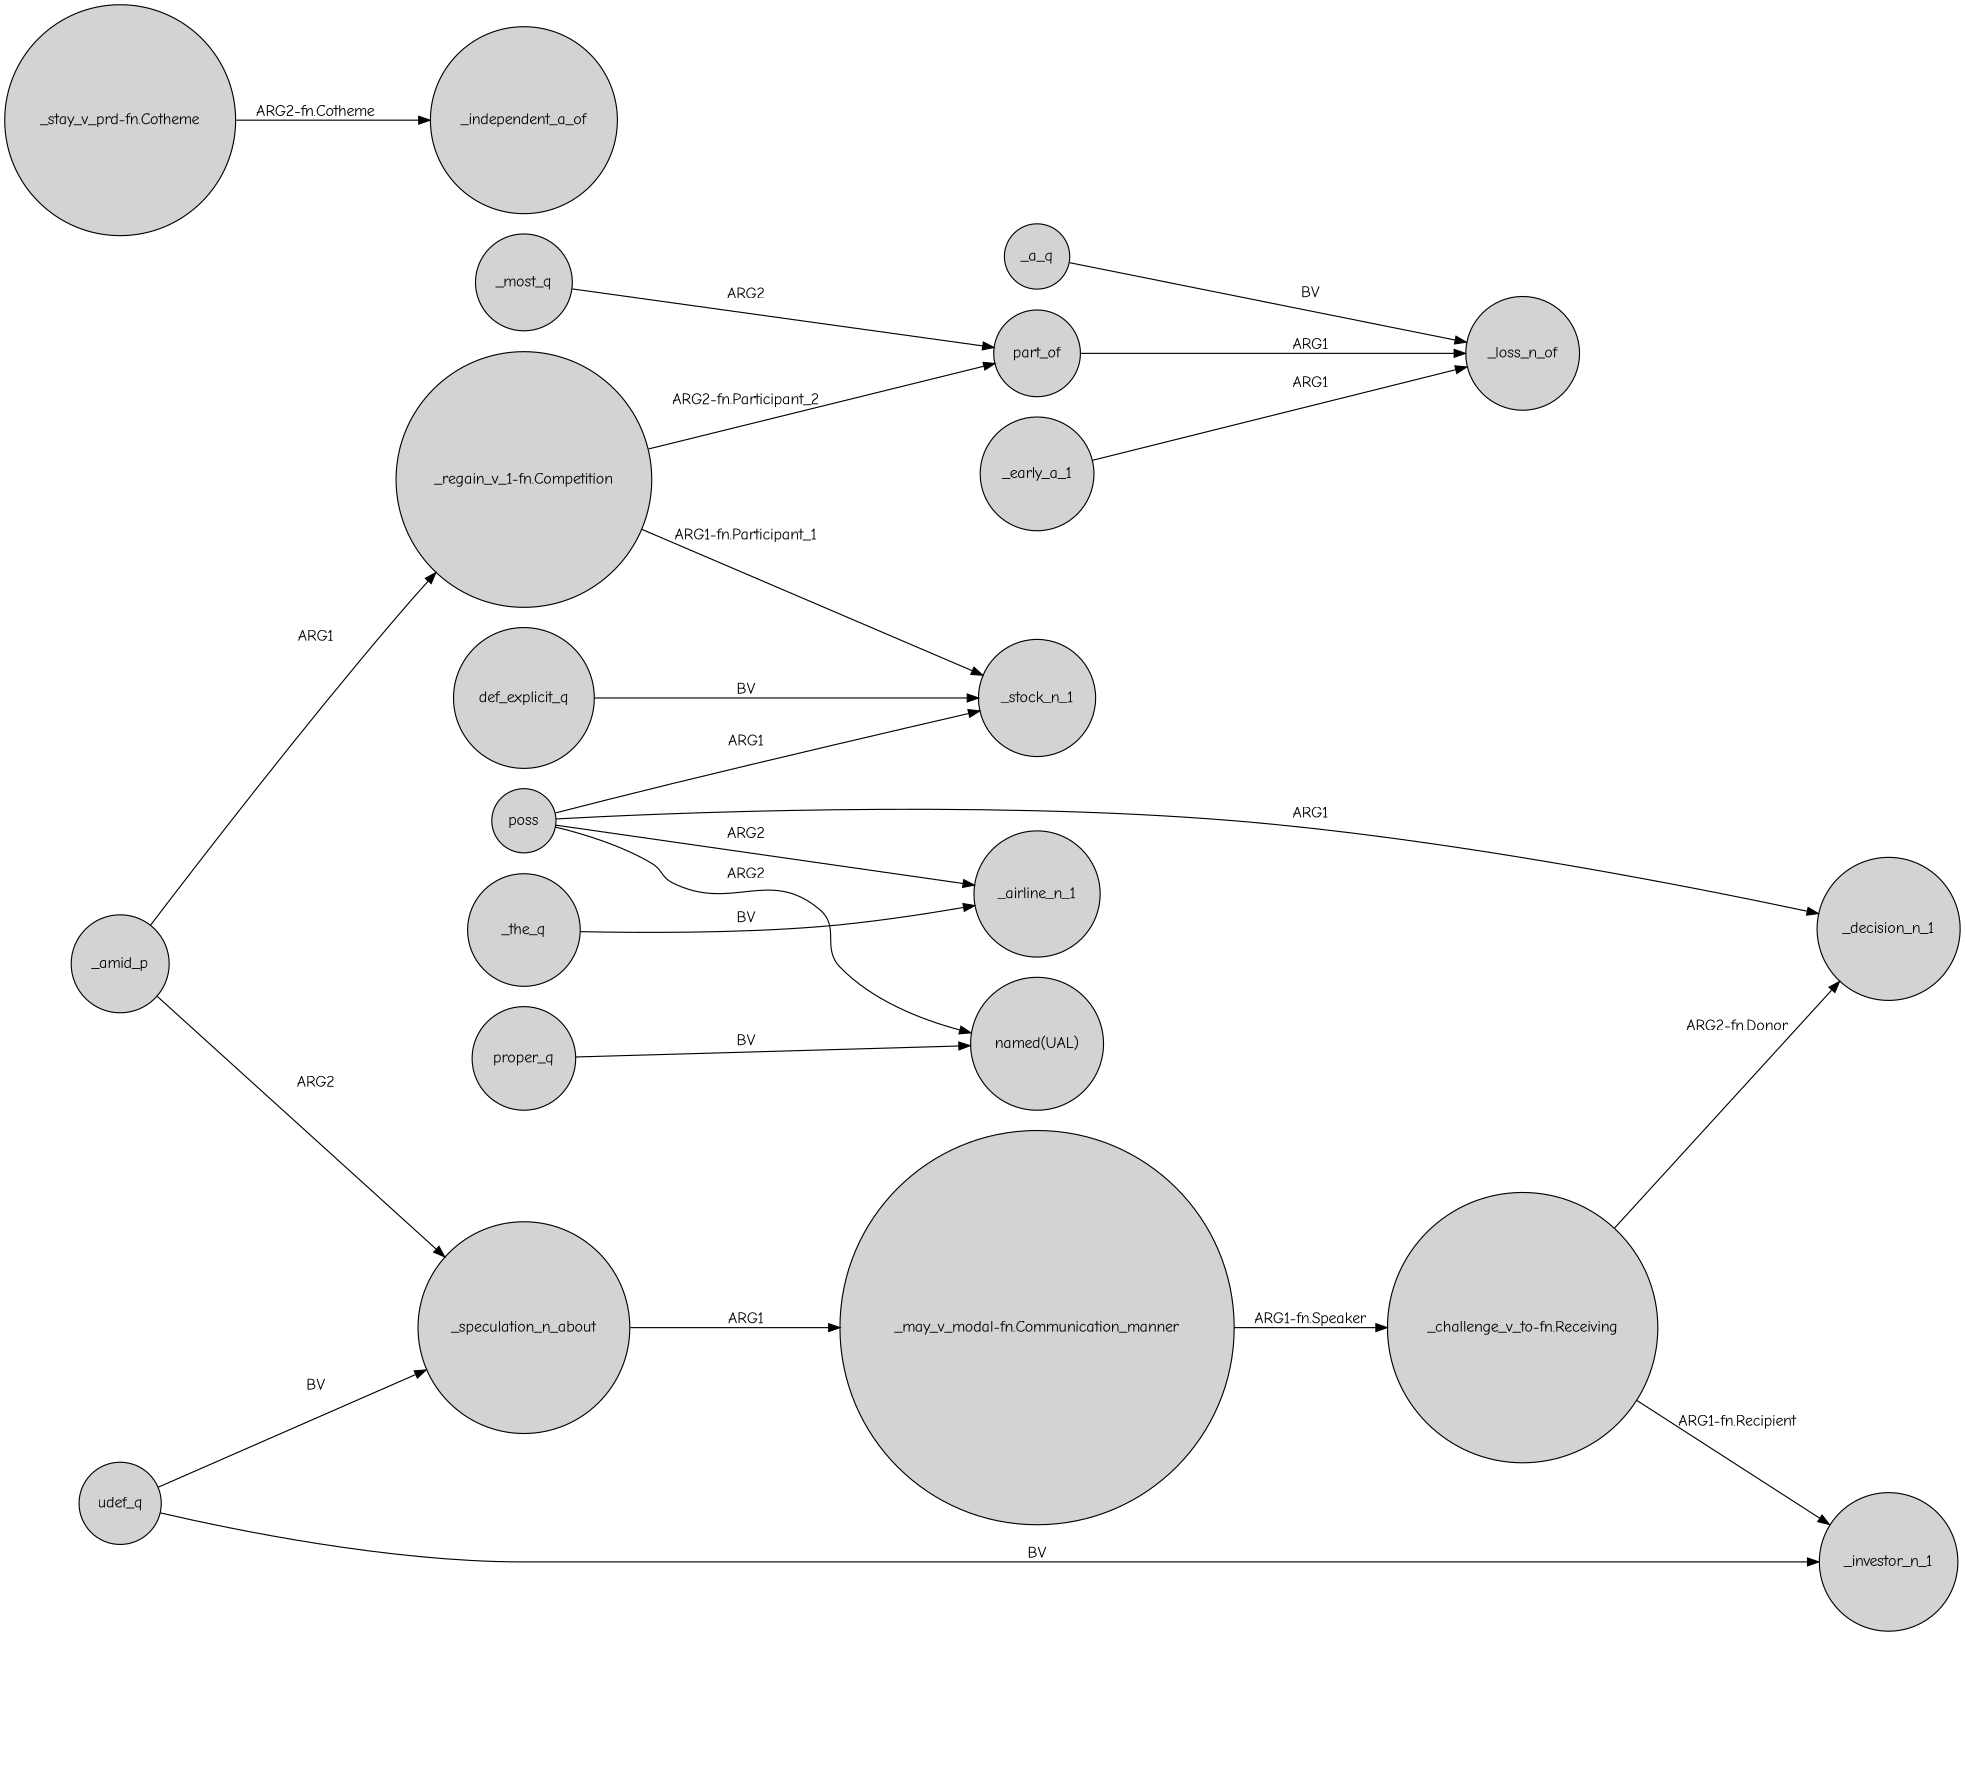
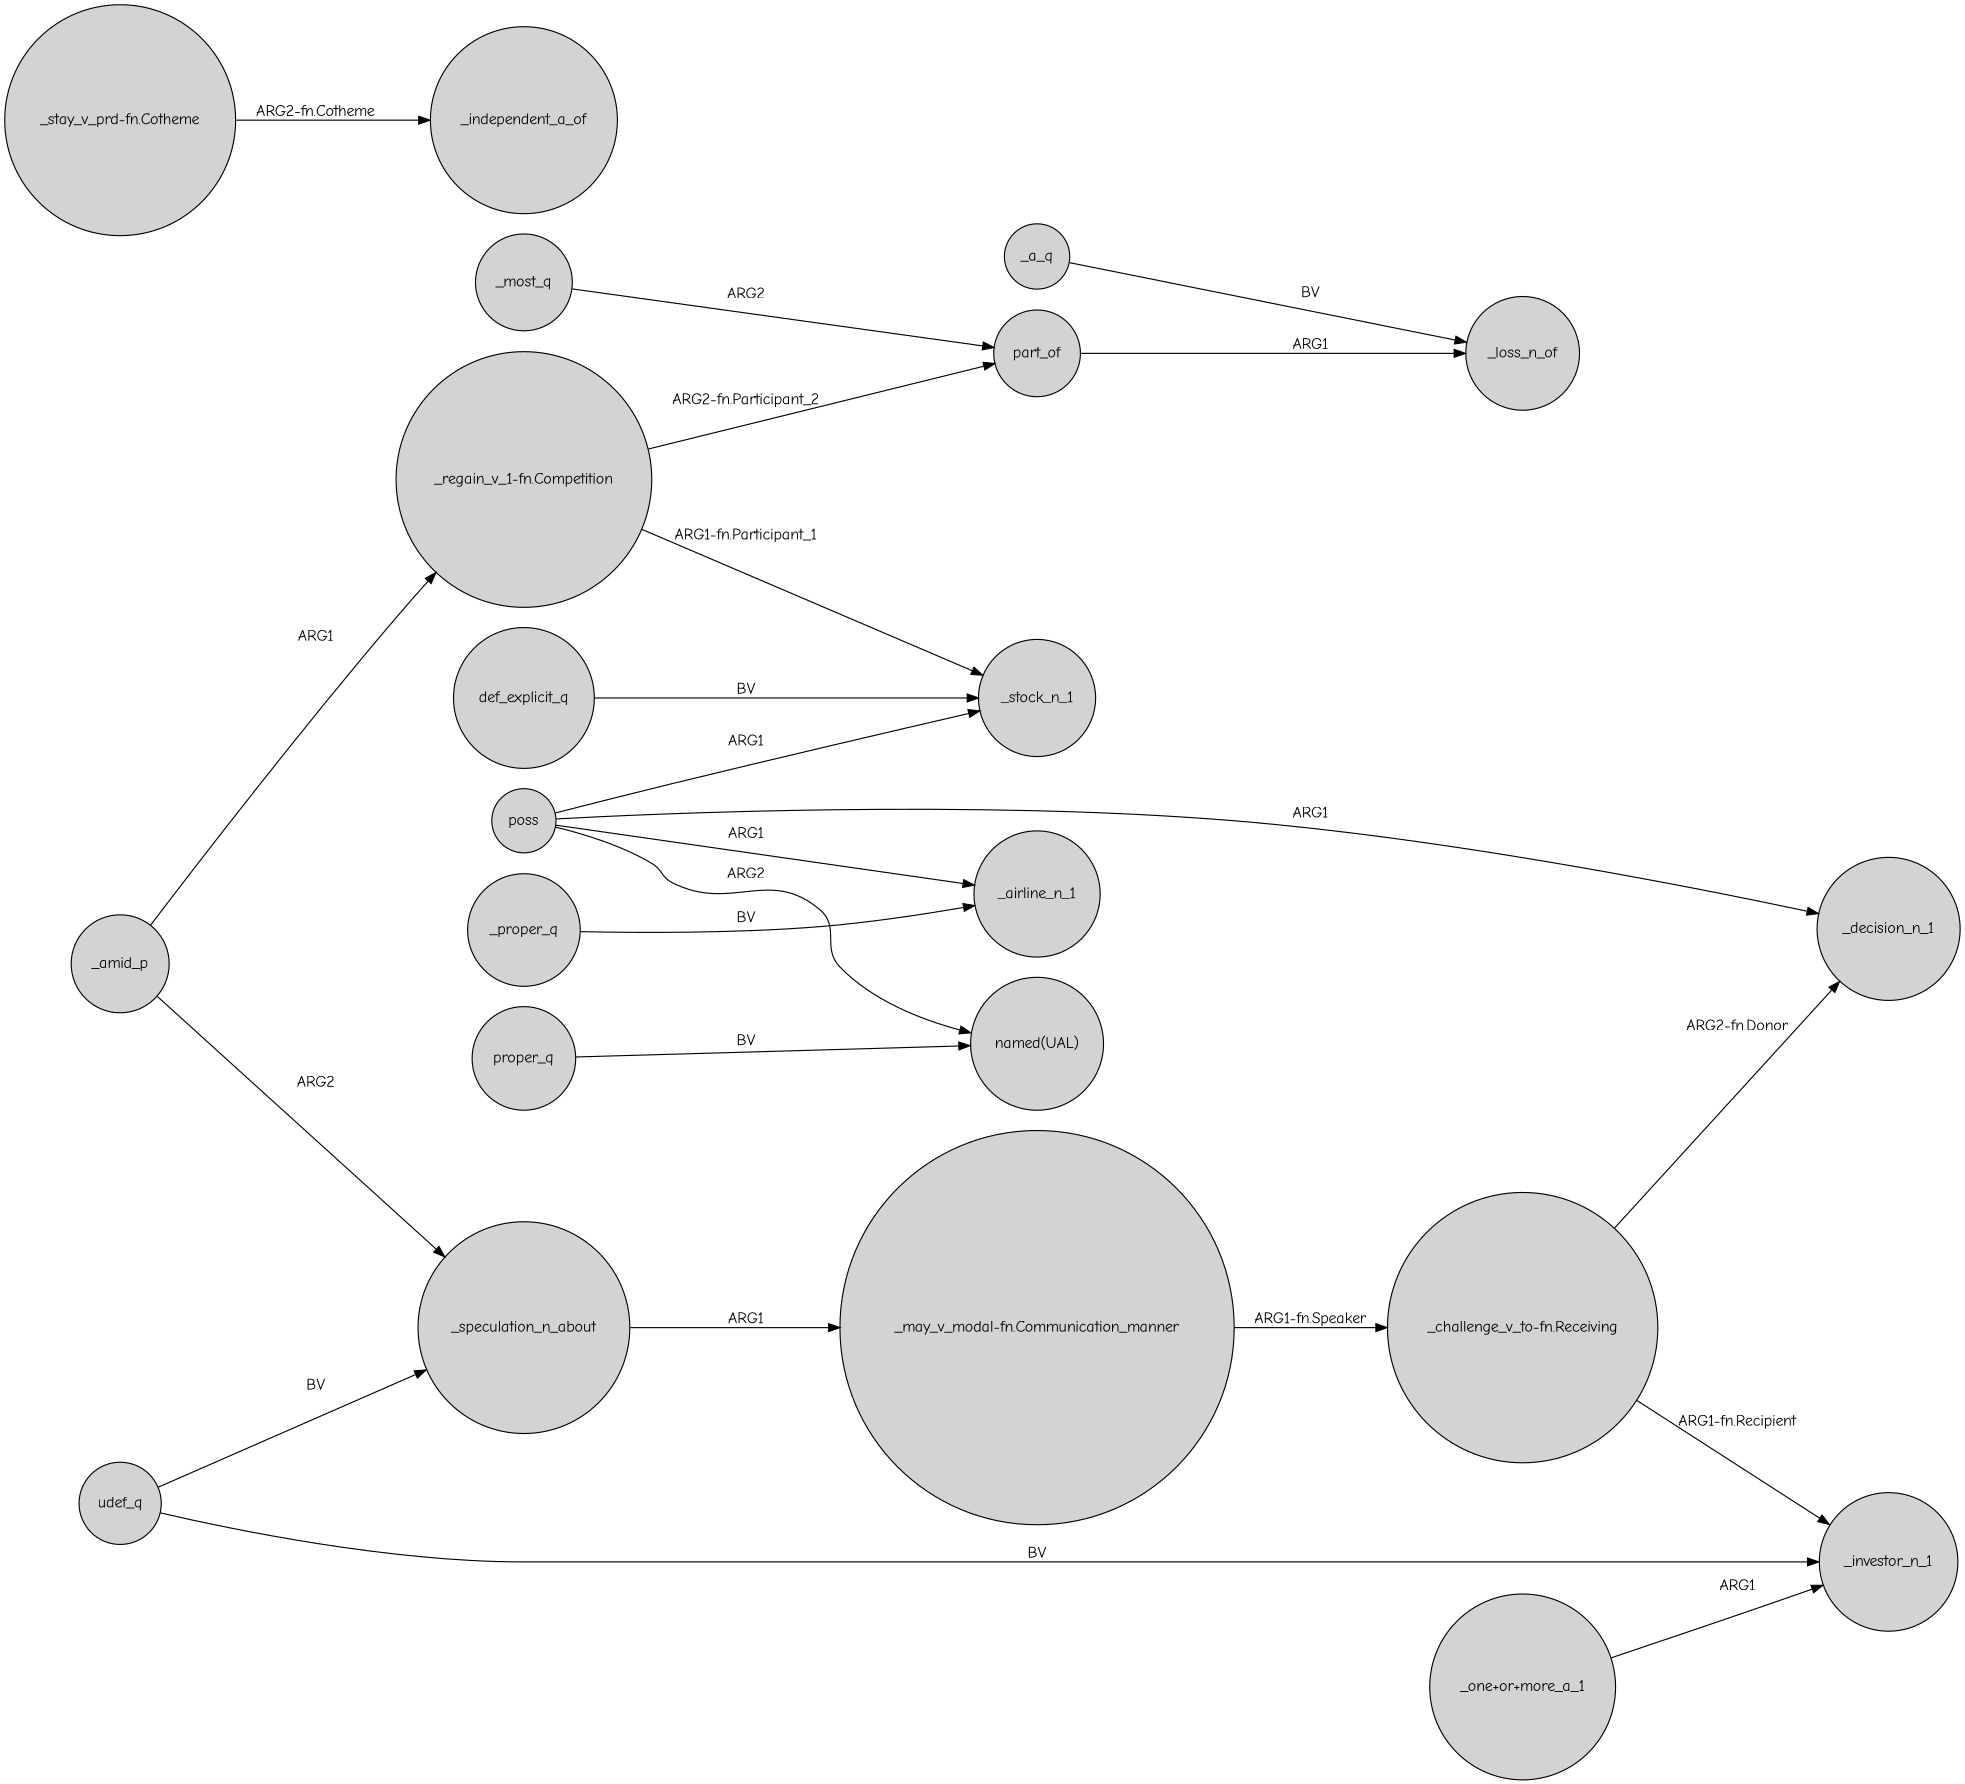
node "_early_a_1": removed
edge "poss" -> "_airline_n_1": label "ARG2" -> "ARG1"
node "_the_q": label "_the_q" -> "_proper_q"
node "_one+or+more_a_1": added
